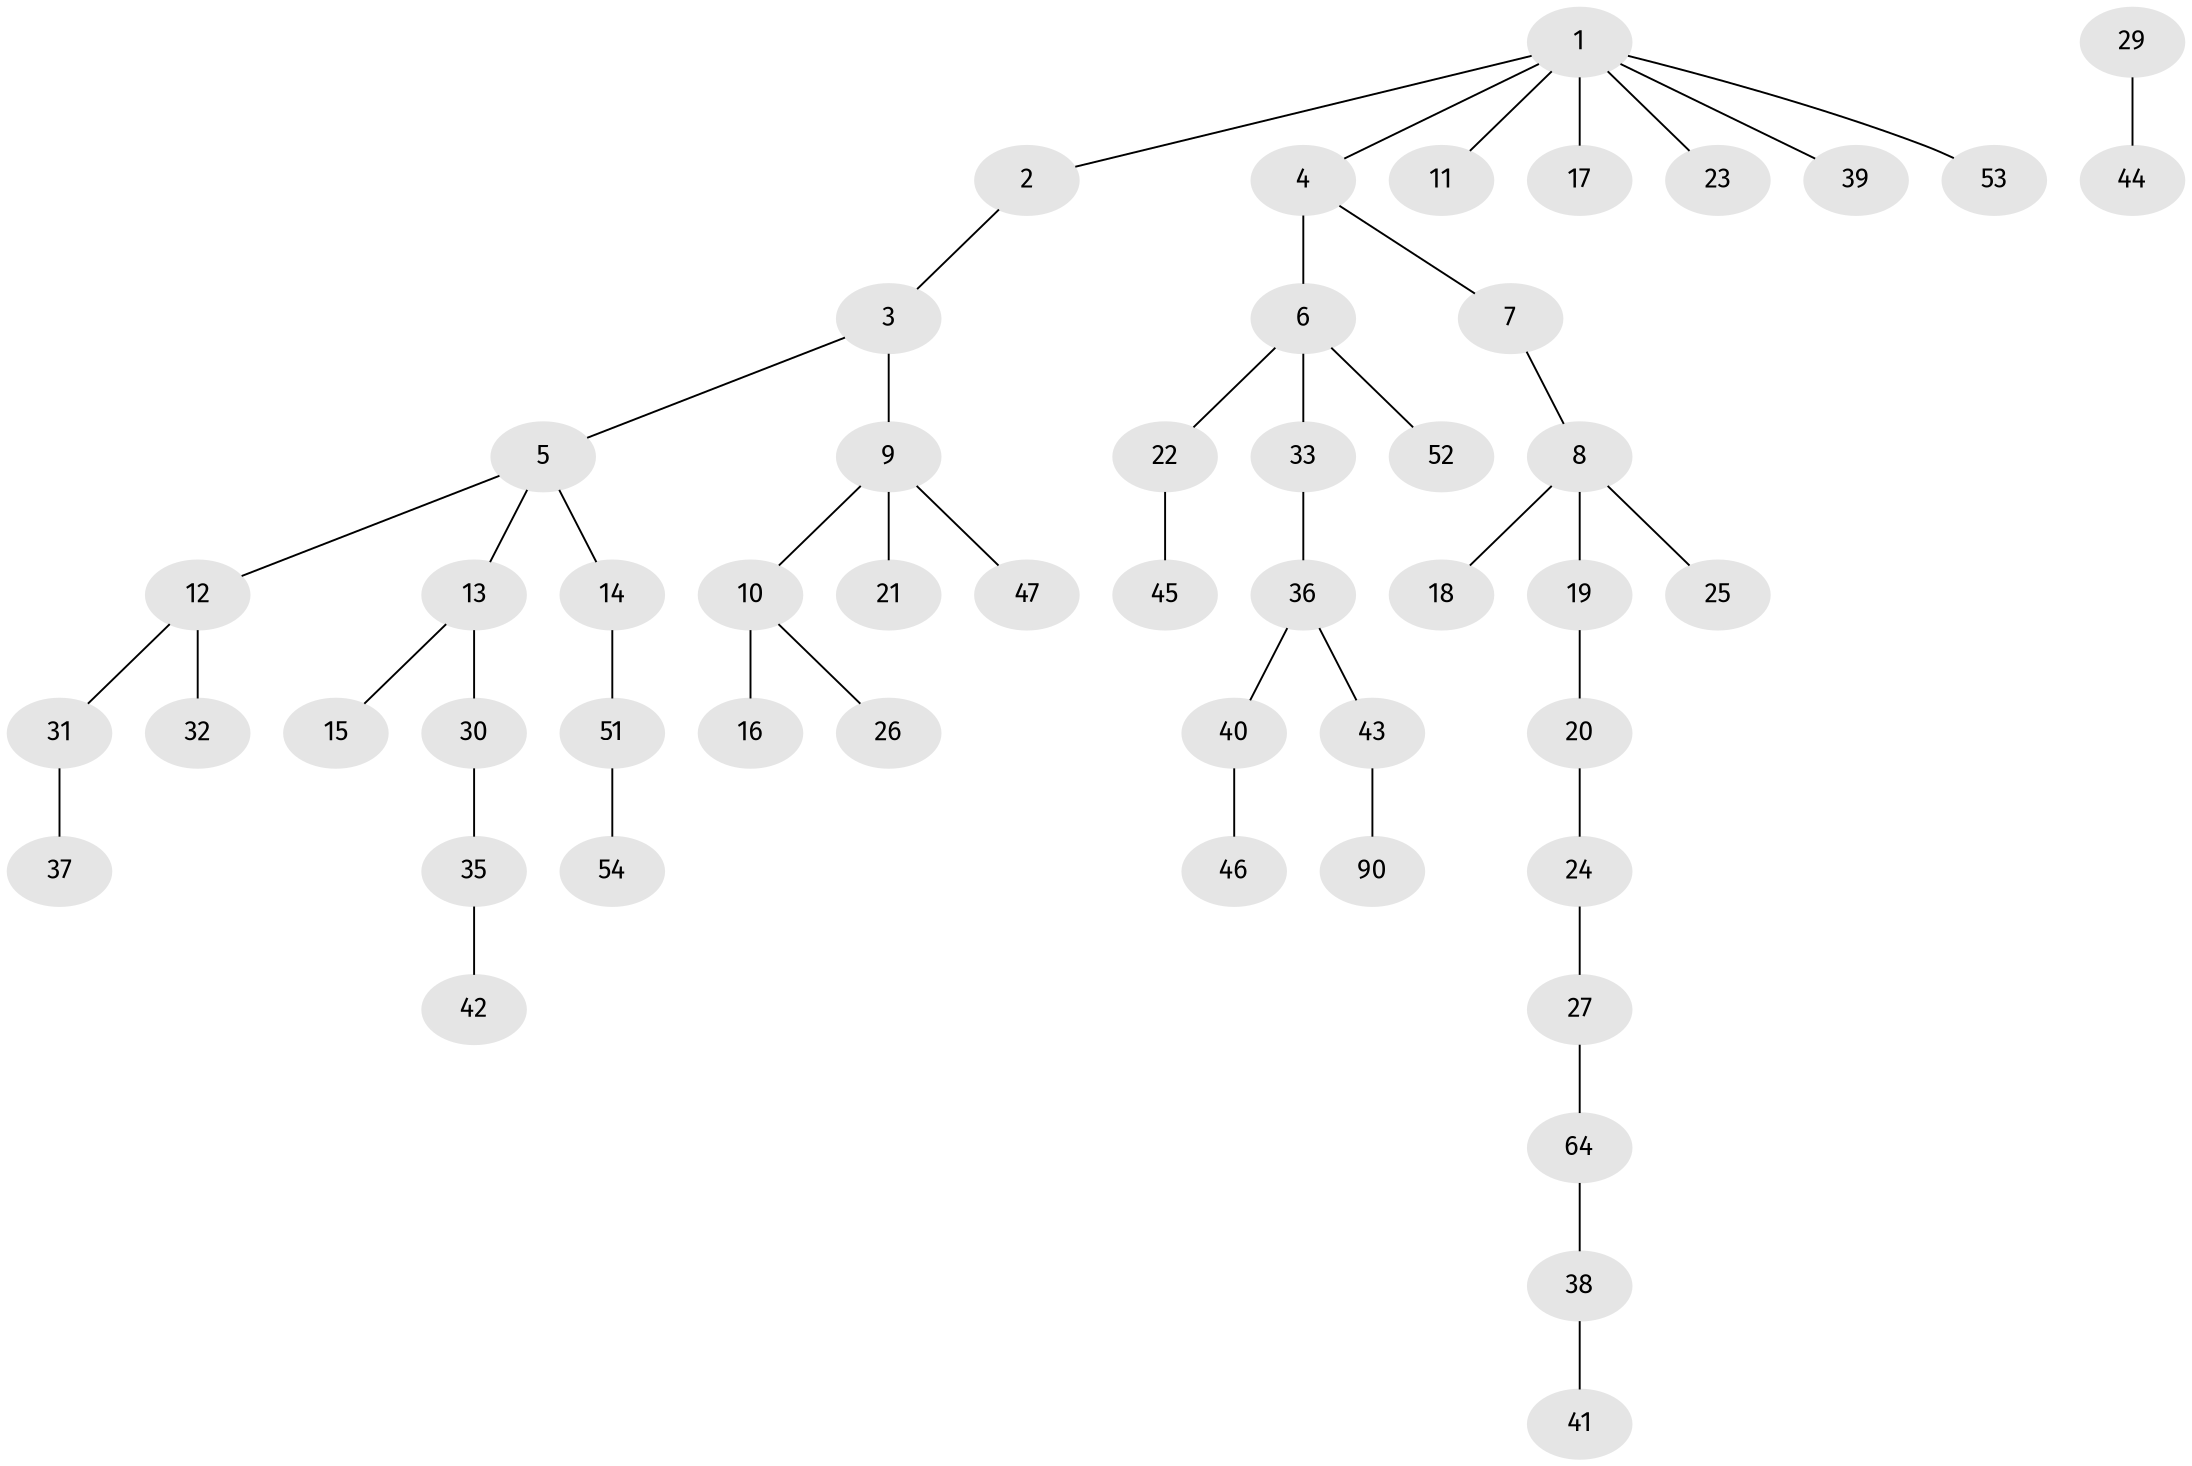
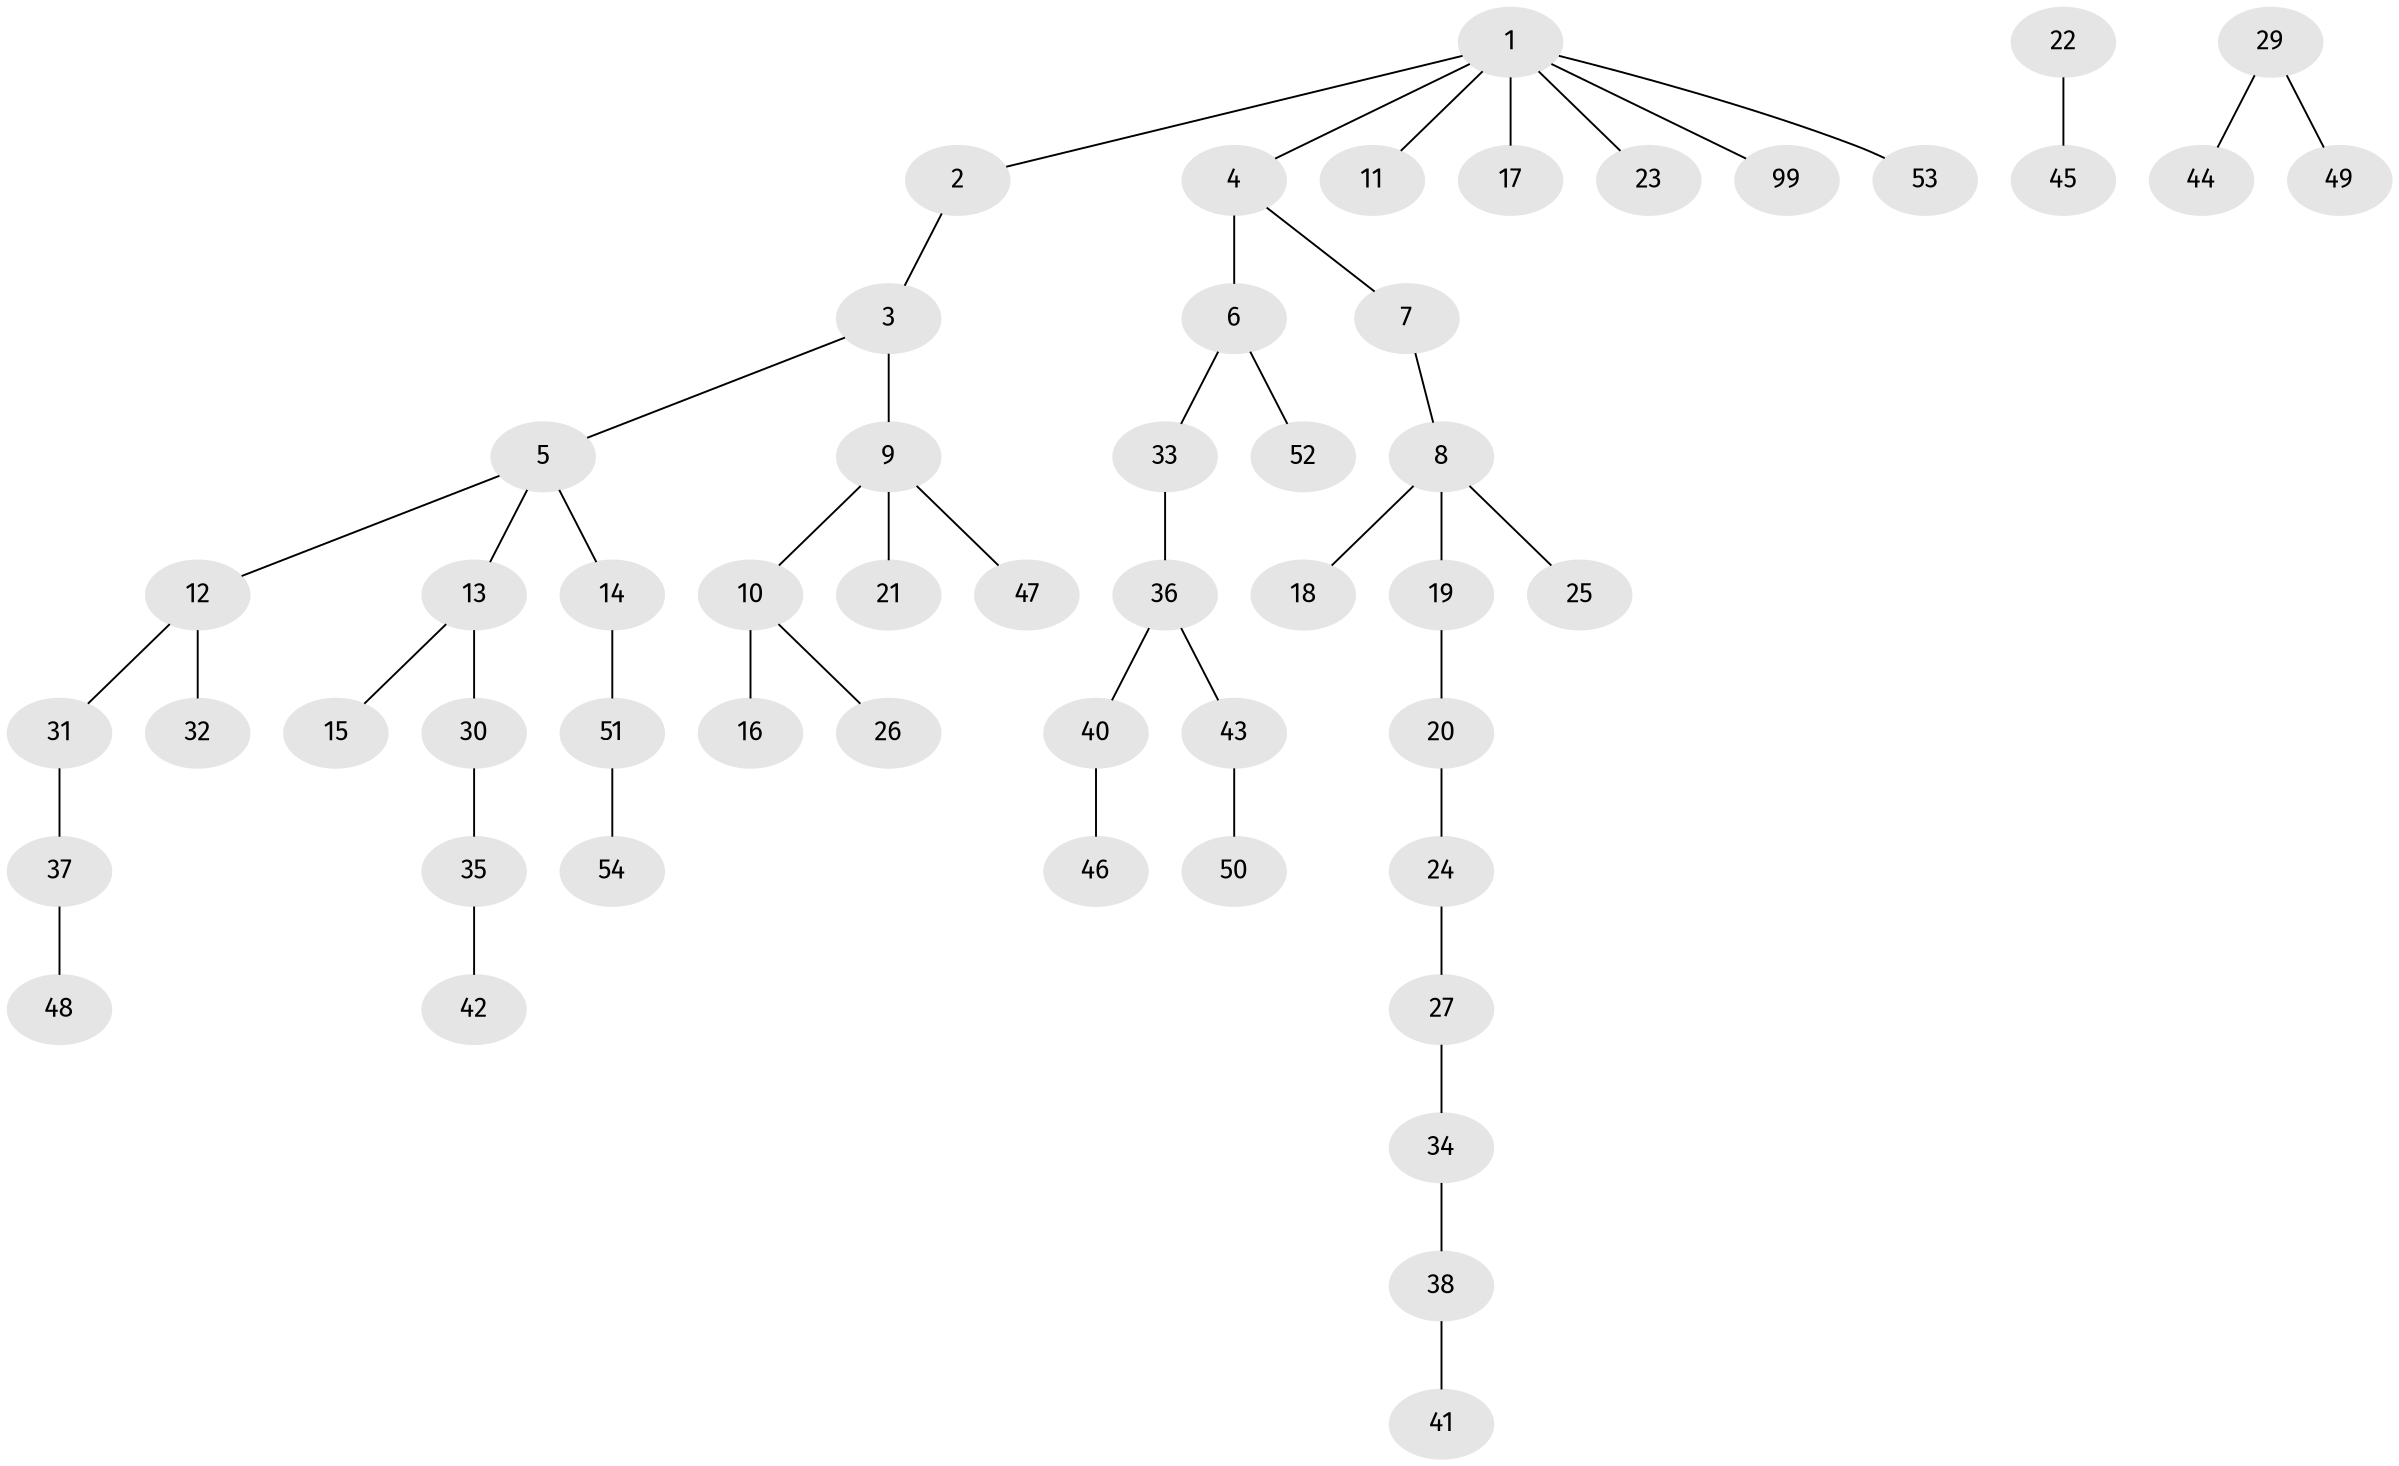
node "39": label "39" -> "99"
node "49": added
edge "6" -- "22": removed
node "90": label "90" -> "50"
node "48": added
node "64": label "64" -> "34"
